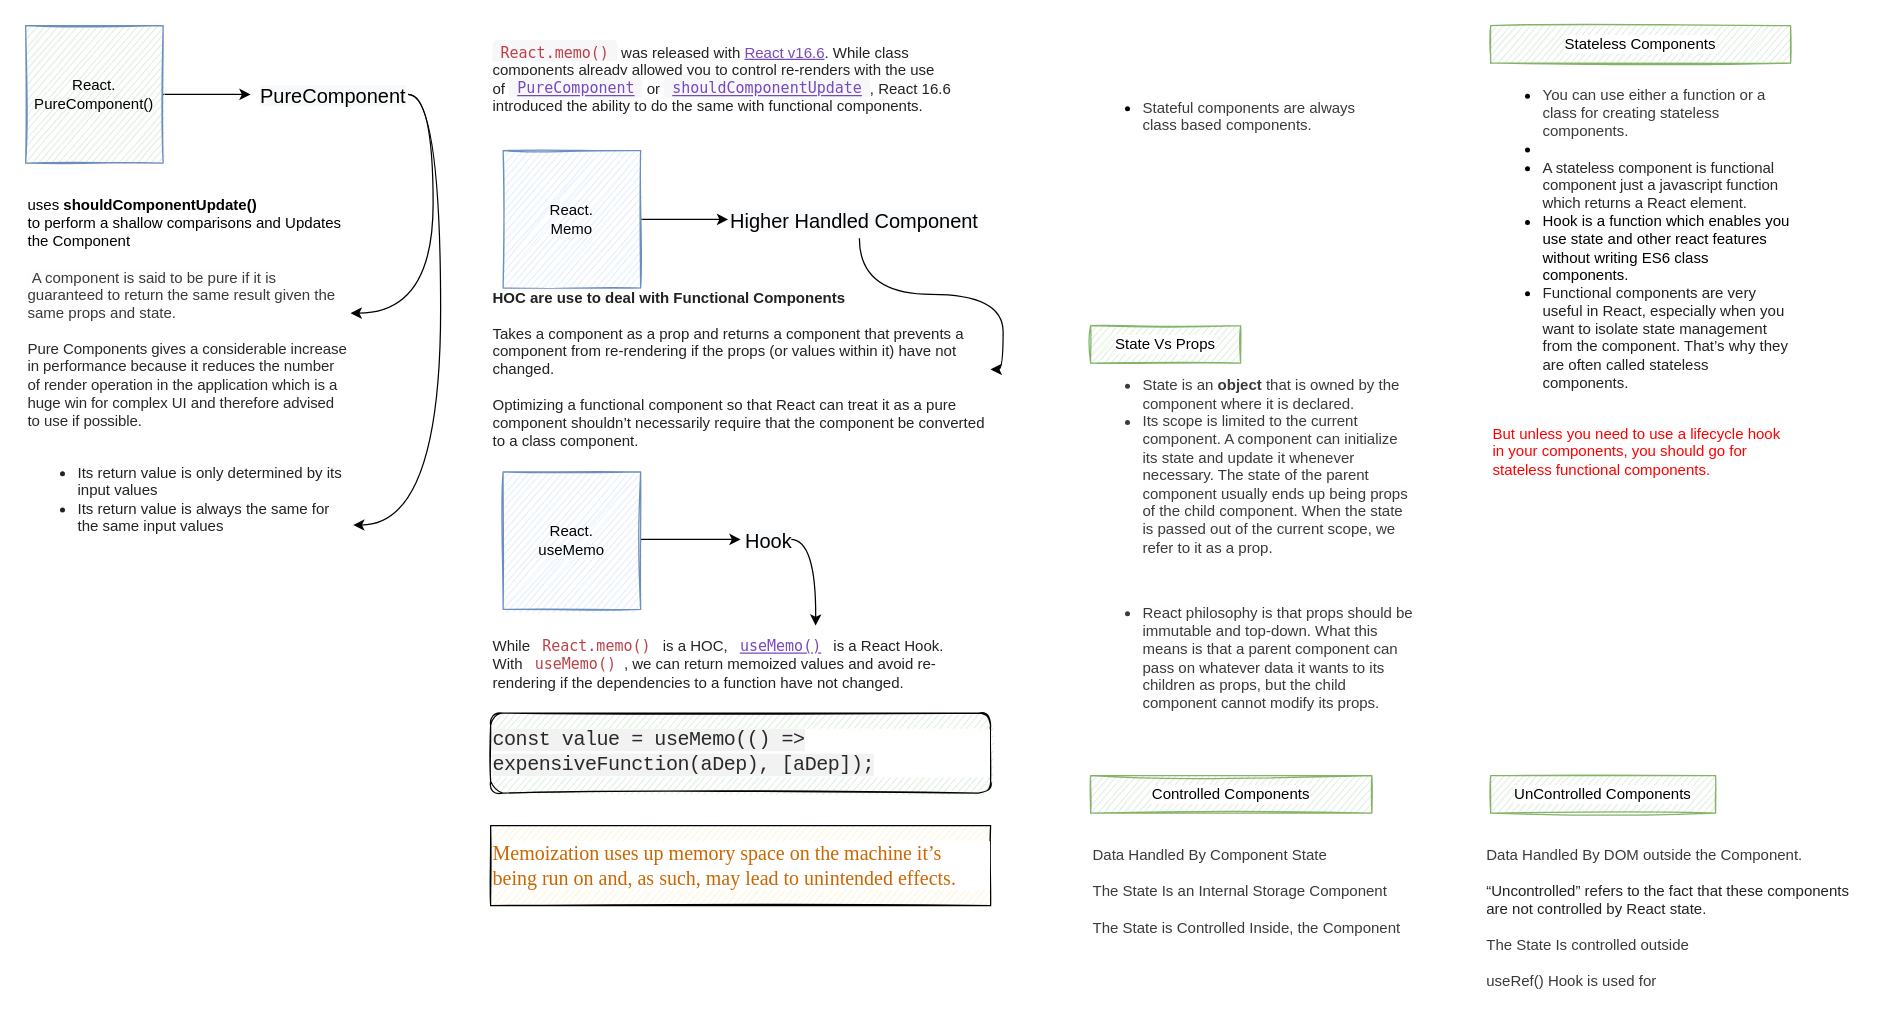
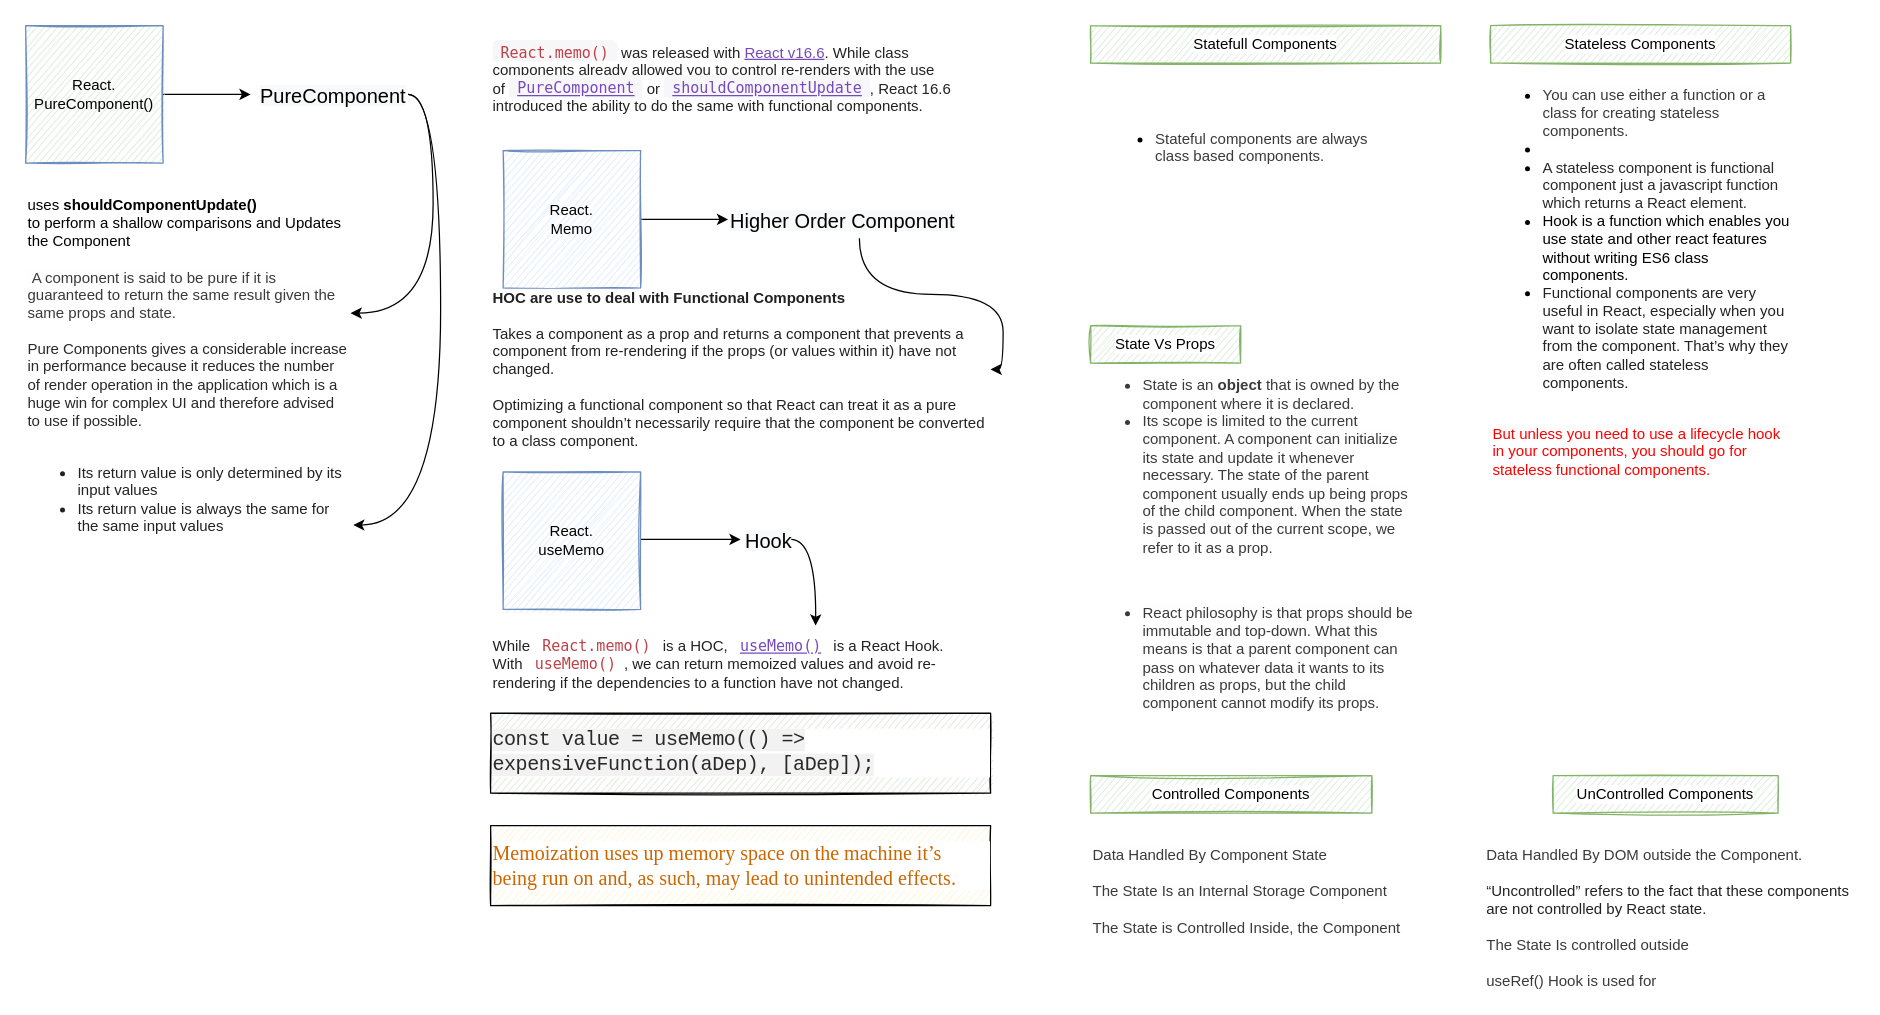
node "Statefull Components": added
node "Stateful components are always class based components.": moved (1241, 101) -> (1253, 132)
node "Higher Handled Component": label "Higher Handled Component" -> "Higher Order Component"
node "const value = useMemo(() => expensiveFunction(aDep), [aDep]);": shape rounded rectangle -> rectangle
node "UnControlled Components": moved (1603, 794) -> (1666, 794)
